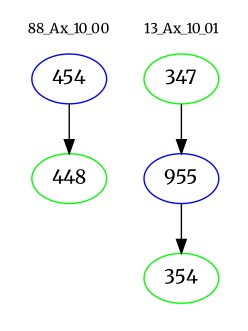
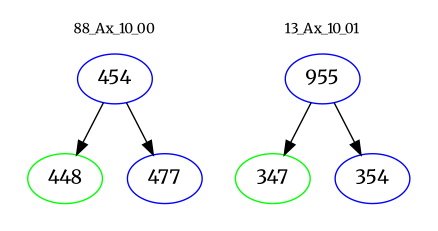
edge "347" -> "955": reversed
node "477": added
node "354": color green -> blue
